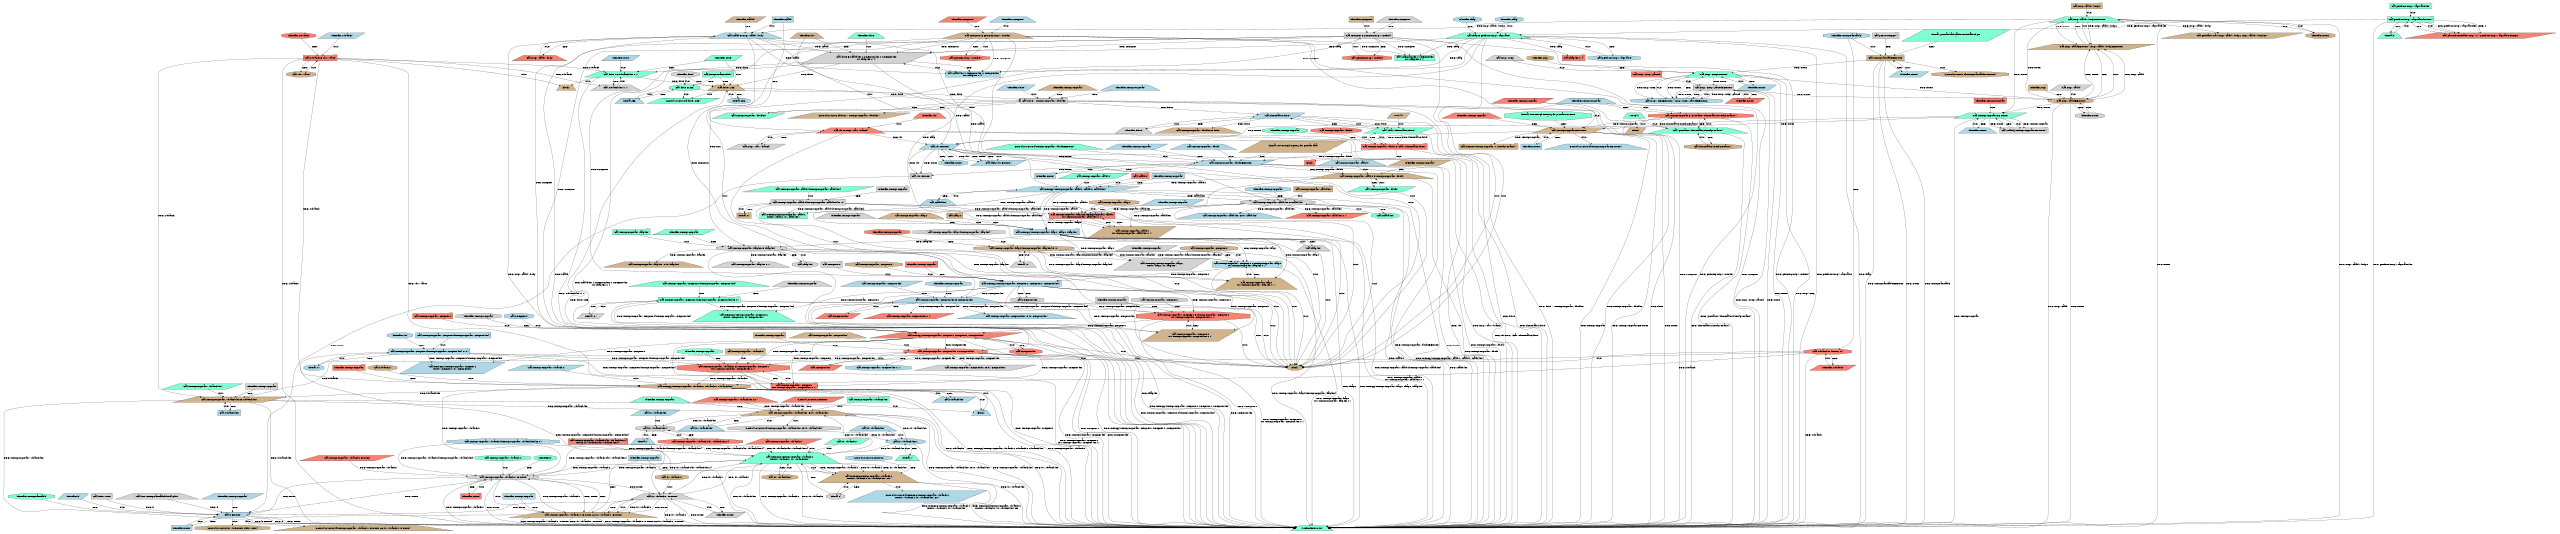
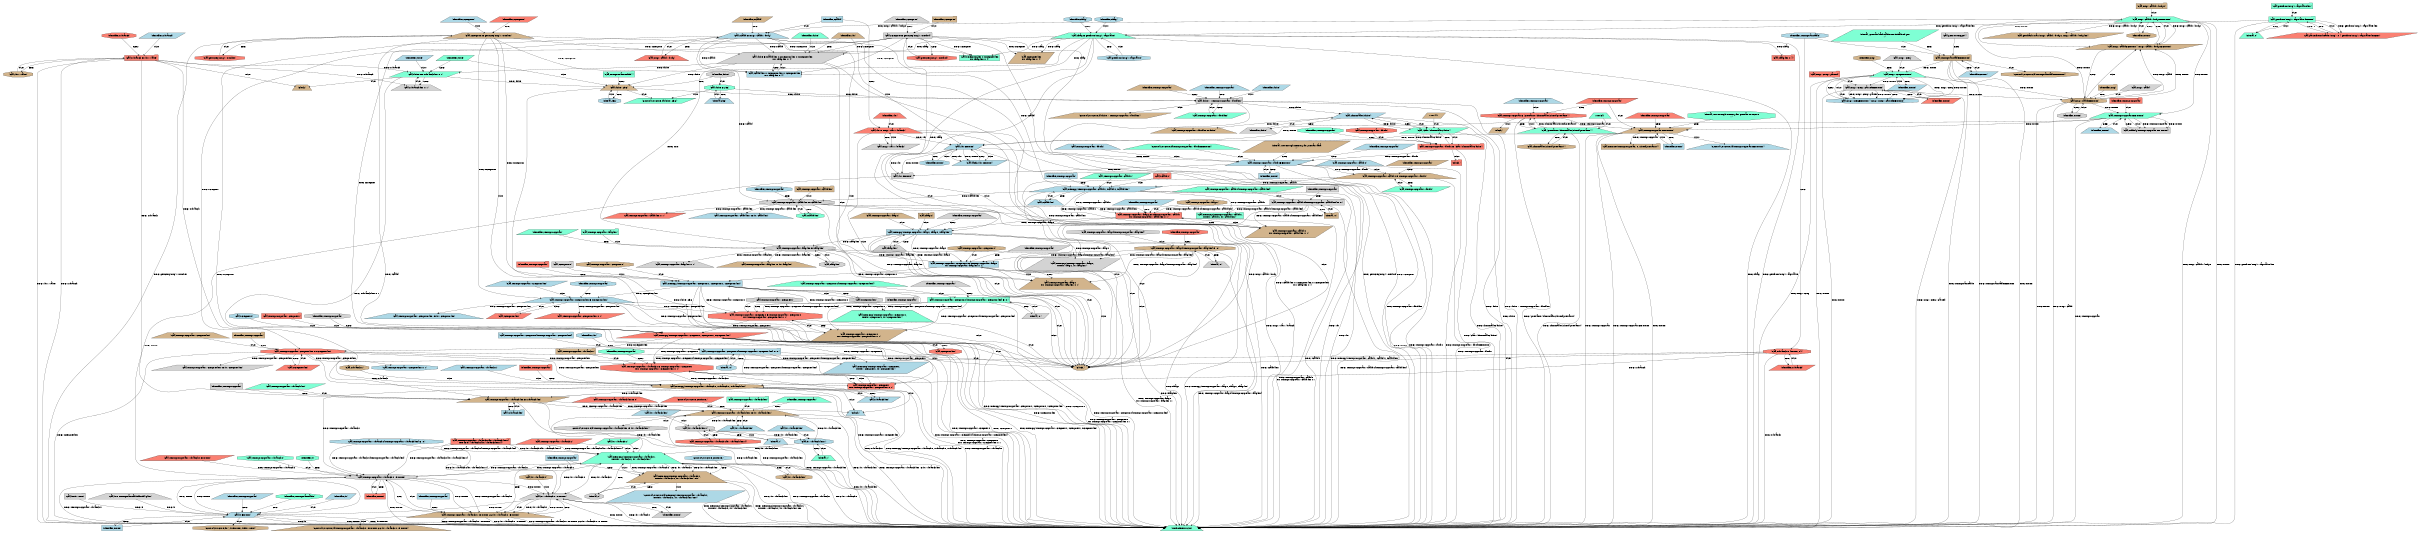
node "(Call,scseqmet.len tt+ sftag.len + 4)": added
edge "(Call,tmx_pretran_unlink())" -> "(Call,dsize = 256)": removed, label "CFG:"
